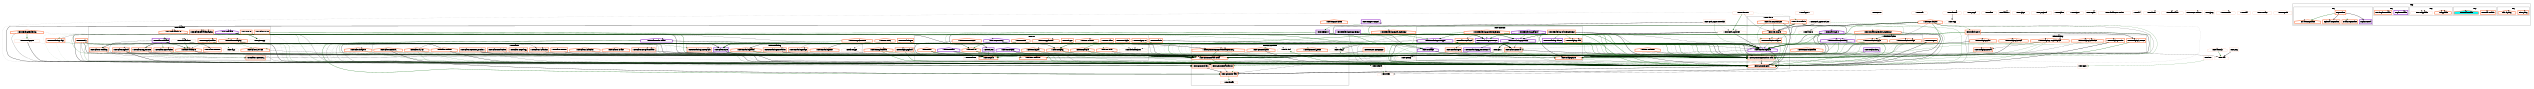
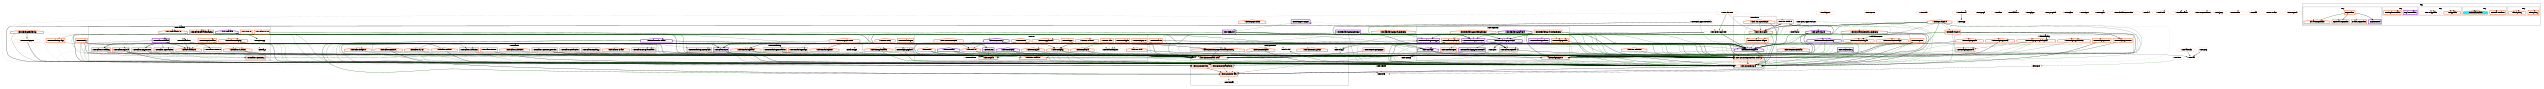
node "Internal module": label "Internal module" -> "Internal exodusII"
cluster "VTK::Interaction": label "VTK::Interaction" -> "VTK::IONetCDF"
node "VTK::RenderingFreeType": shape house -> box
cluster "IOXML::Common": label "IOXML::Common" -> "VTK::Common"
edge "VTK::ParallelCore" -> "VTK::CommonExecutionModel": now "VTK::FiltersSources" -> "VTK::CommonExecutionModel"
